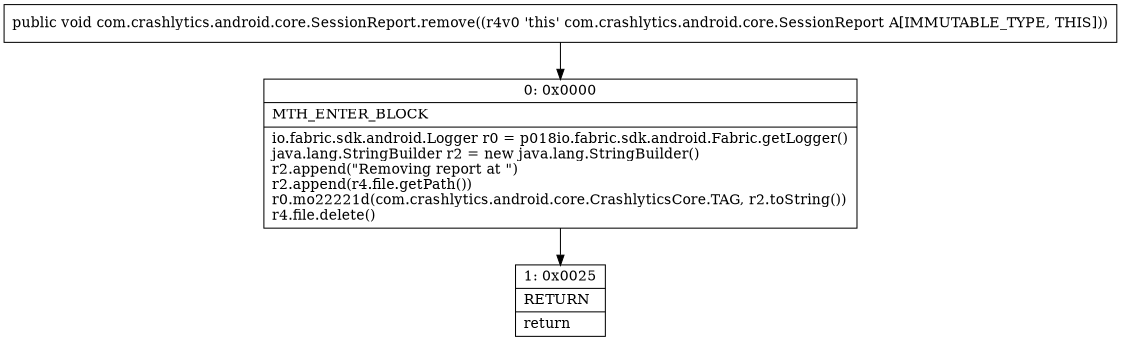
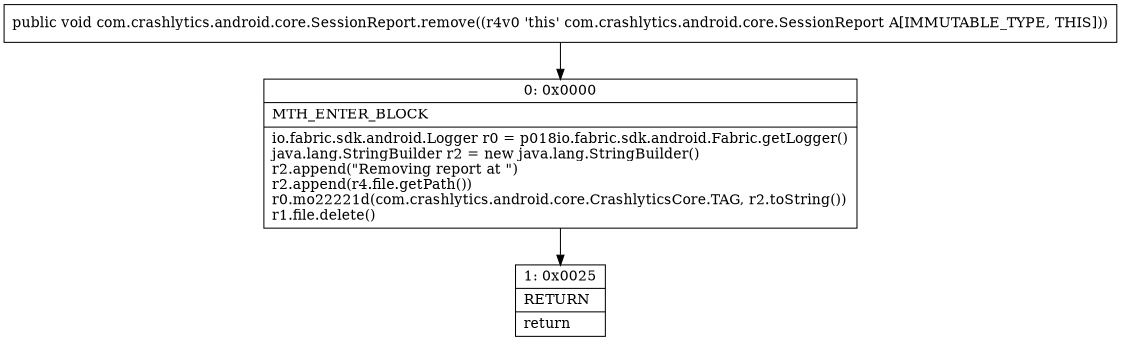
node "0: 0x0000": text "r4.file.delete()" -> "r1.file.delete()"
